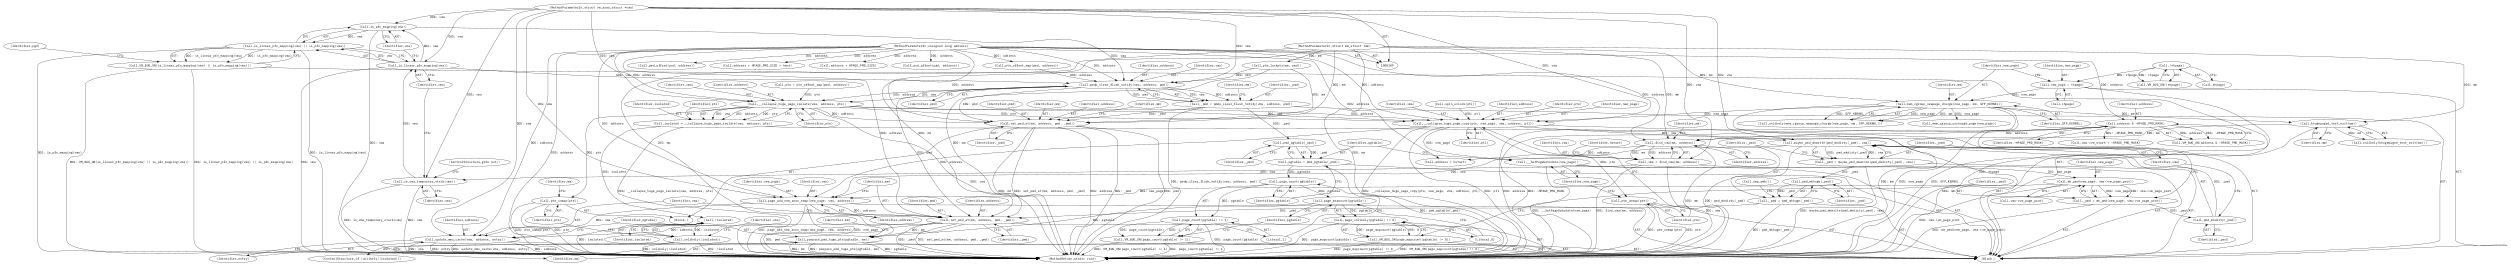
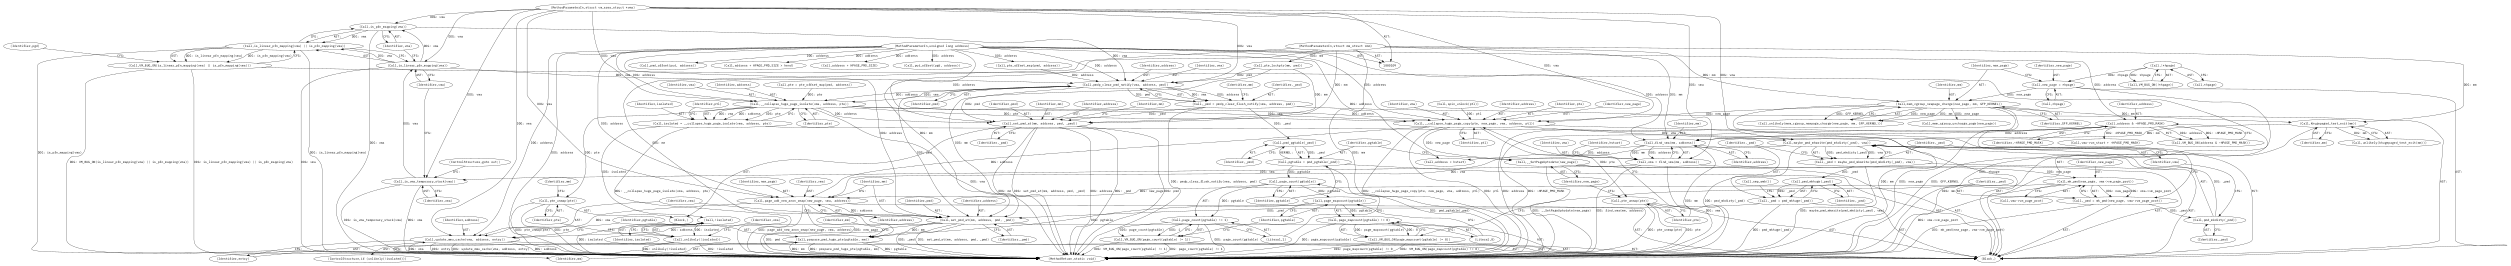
node "(Call,pmdp_clear_flush_notify(vma, address, pmd))": label "(Call,pmdp_clear_flush_notify(vma, address, pmd))" -> "(Call,pmdp_clear_pmd_notify(vma, address, pmd))"
edge "(Call,pgtable = pmd_pgtable(_pmd))" -> "(Call,pmd_pgtable(_pmd))": label "CFG: " -> "KERNEL: "
node "(Call,page_unlikely(pgtable) != 0)": label "(Call,page_unlikely(pgtable) != 0)" -> "(Call,page_mapcount(pgtable) != 0)"
